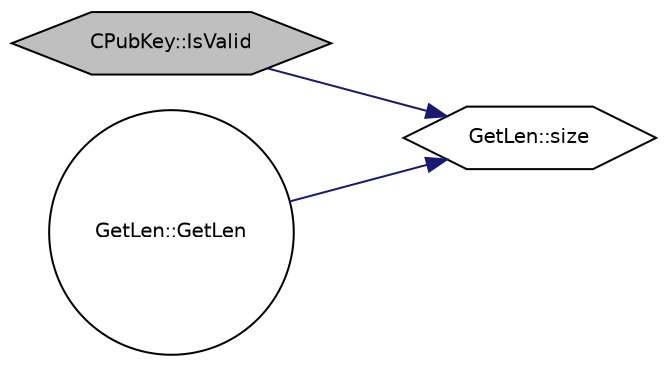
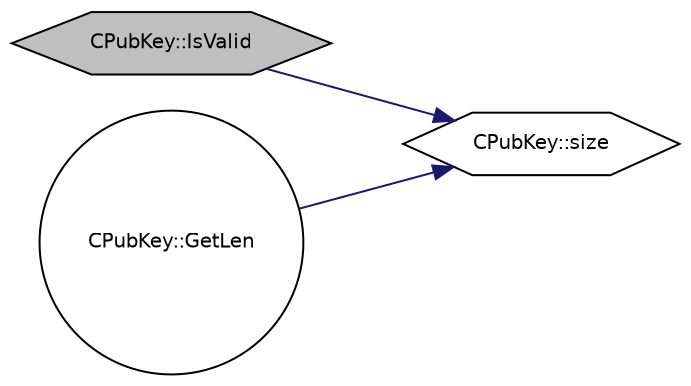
node "GetLen::size": label "GetLen::size" -> "CPubKey::size"
node "GetLen::GetLen": label "GetLen::GetLen" -> "CPubKey::GetLen"
